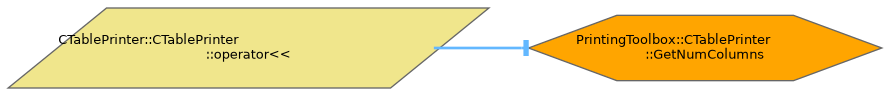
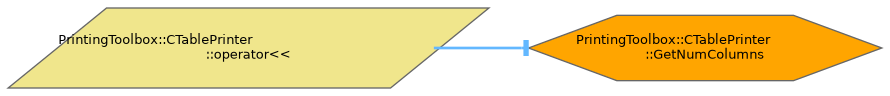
node "CTablePrinter::CTablePrinter ::operator<<": label "CTablePrinter::CTablePrinter ::operator<<" -> "PrintingToolbox::CTablePrinter ::operator<<"
